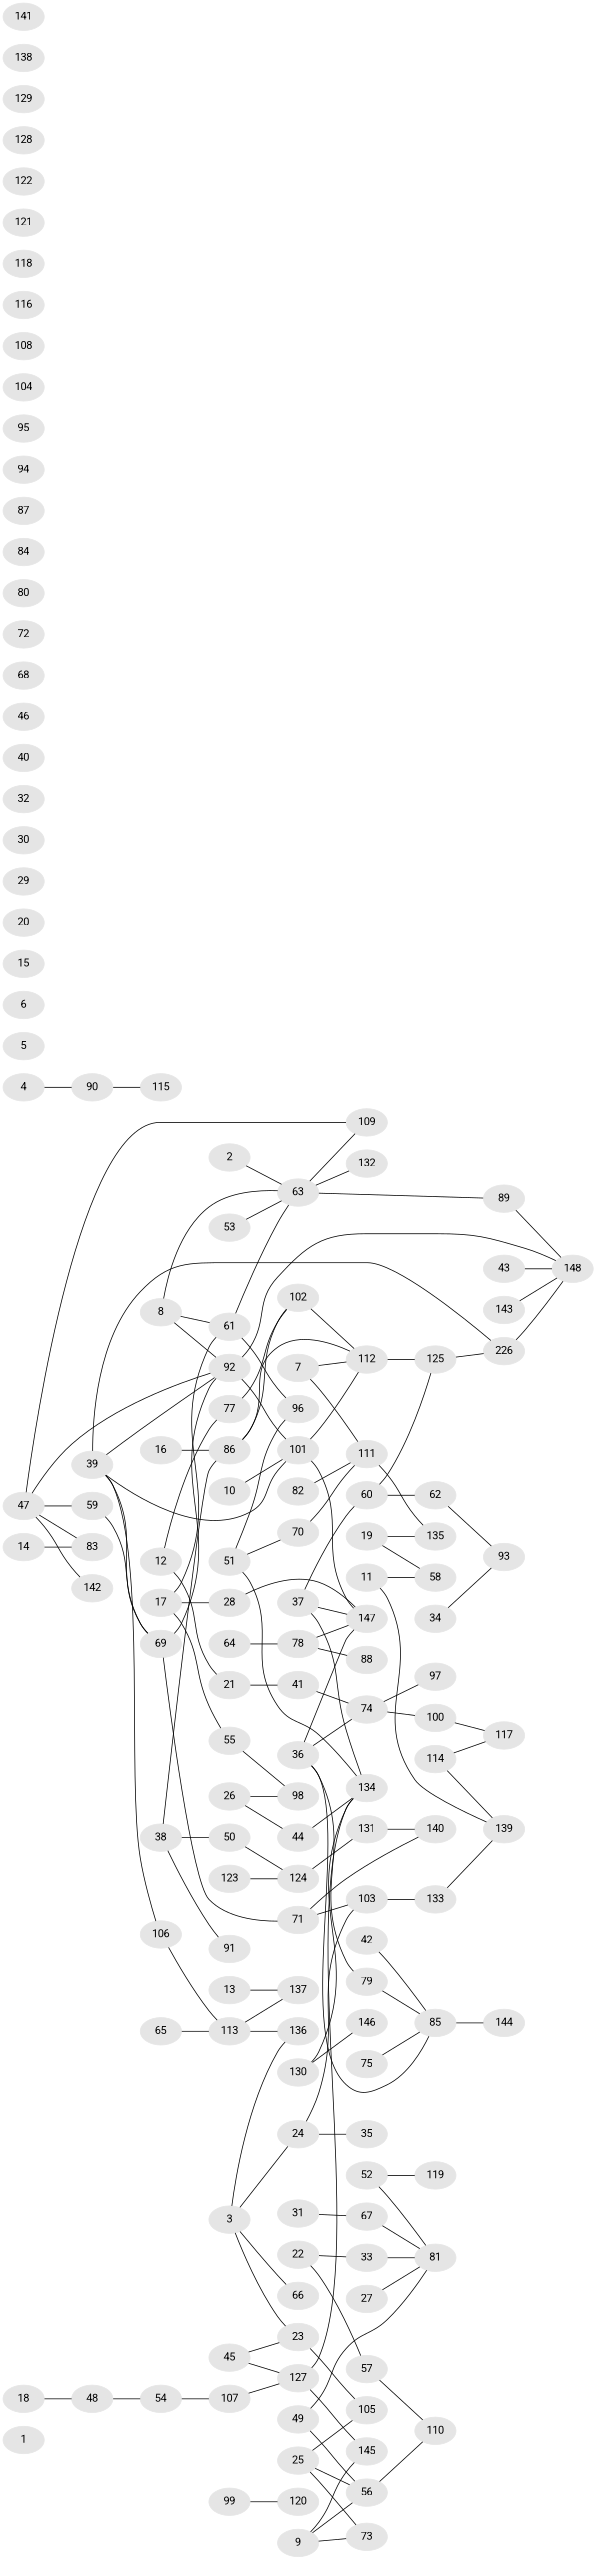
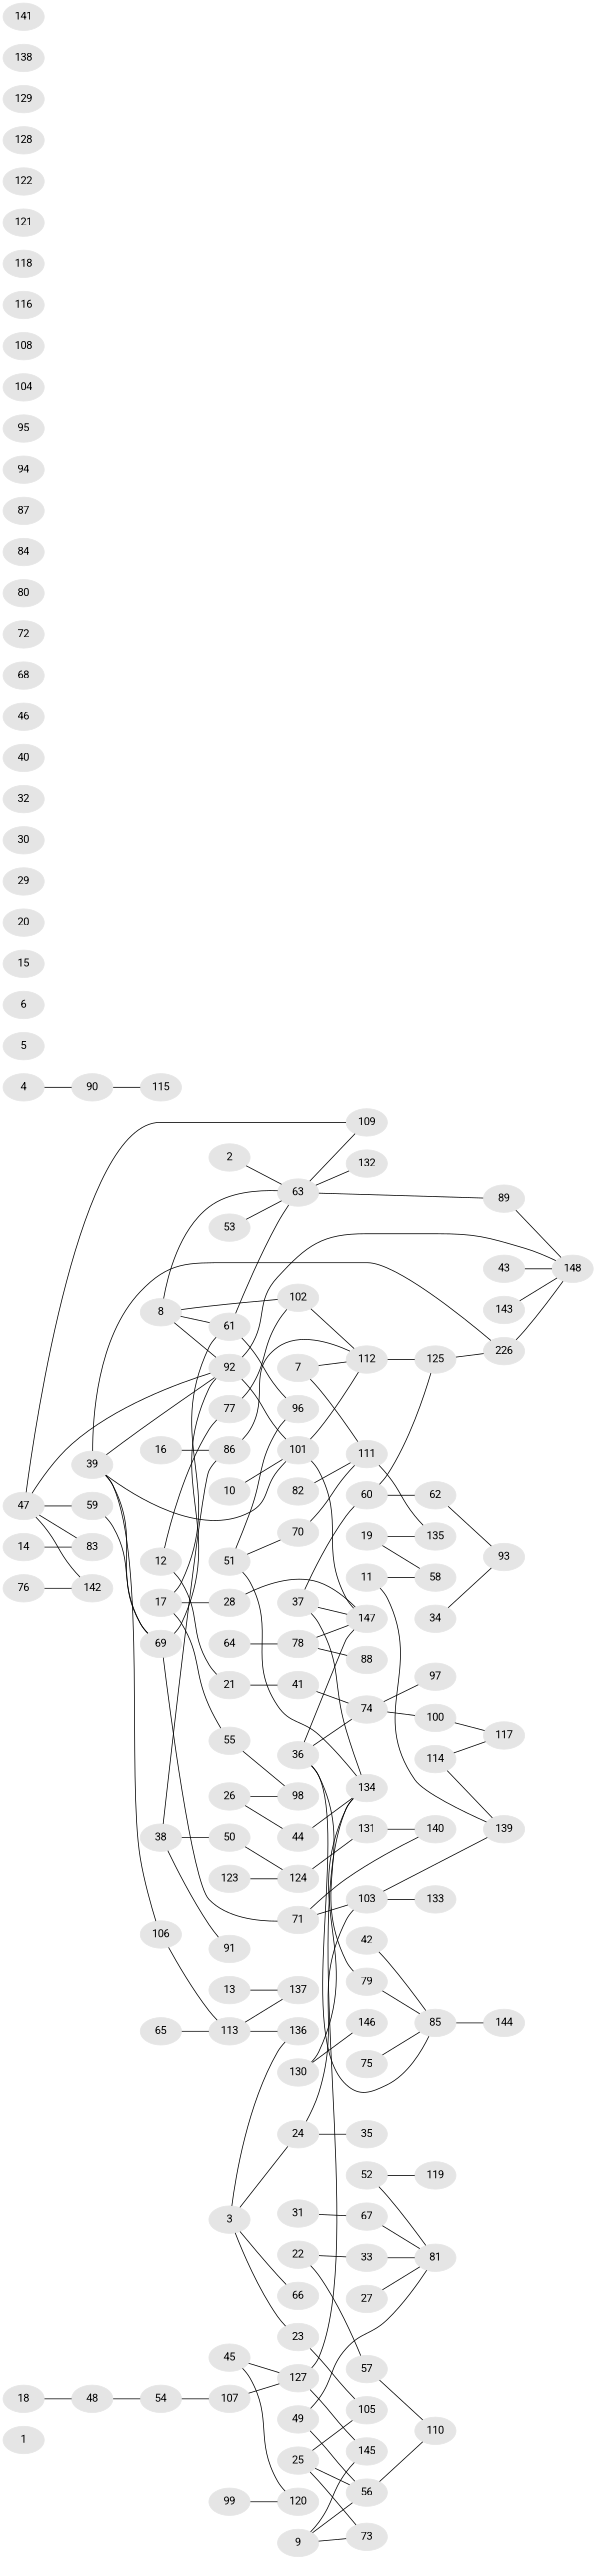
edge "102" -- "86": now "102" -- "8"
node "76": added
edge "139" -- "133": now "139" -- "103"
edge "23" -- "45": now "120" -- "45"
